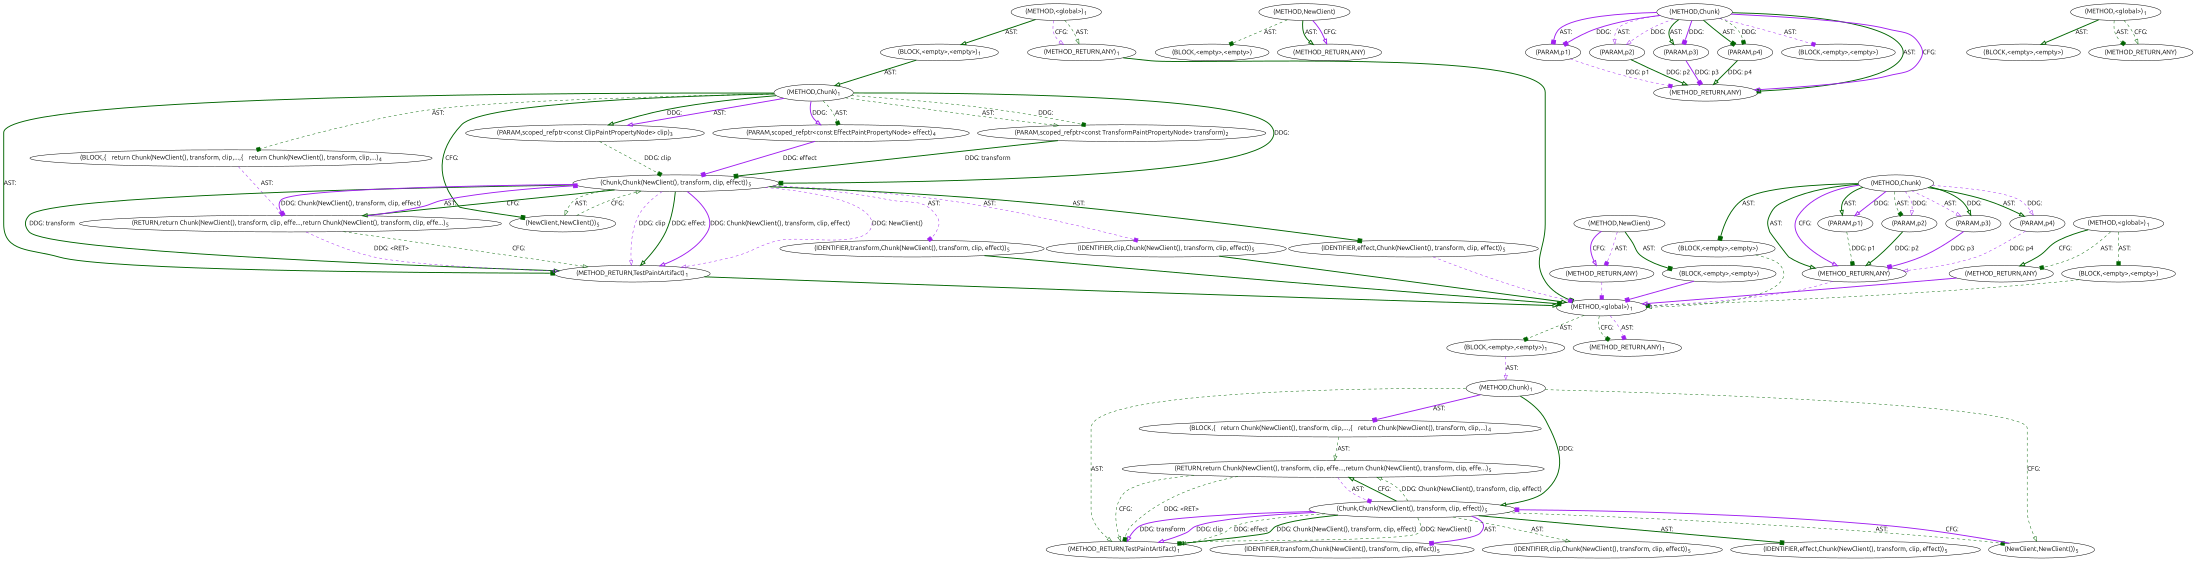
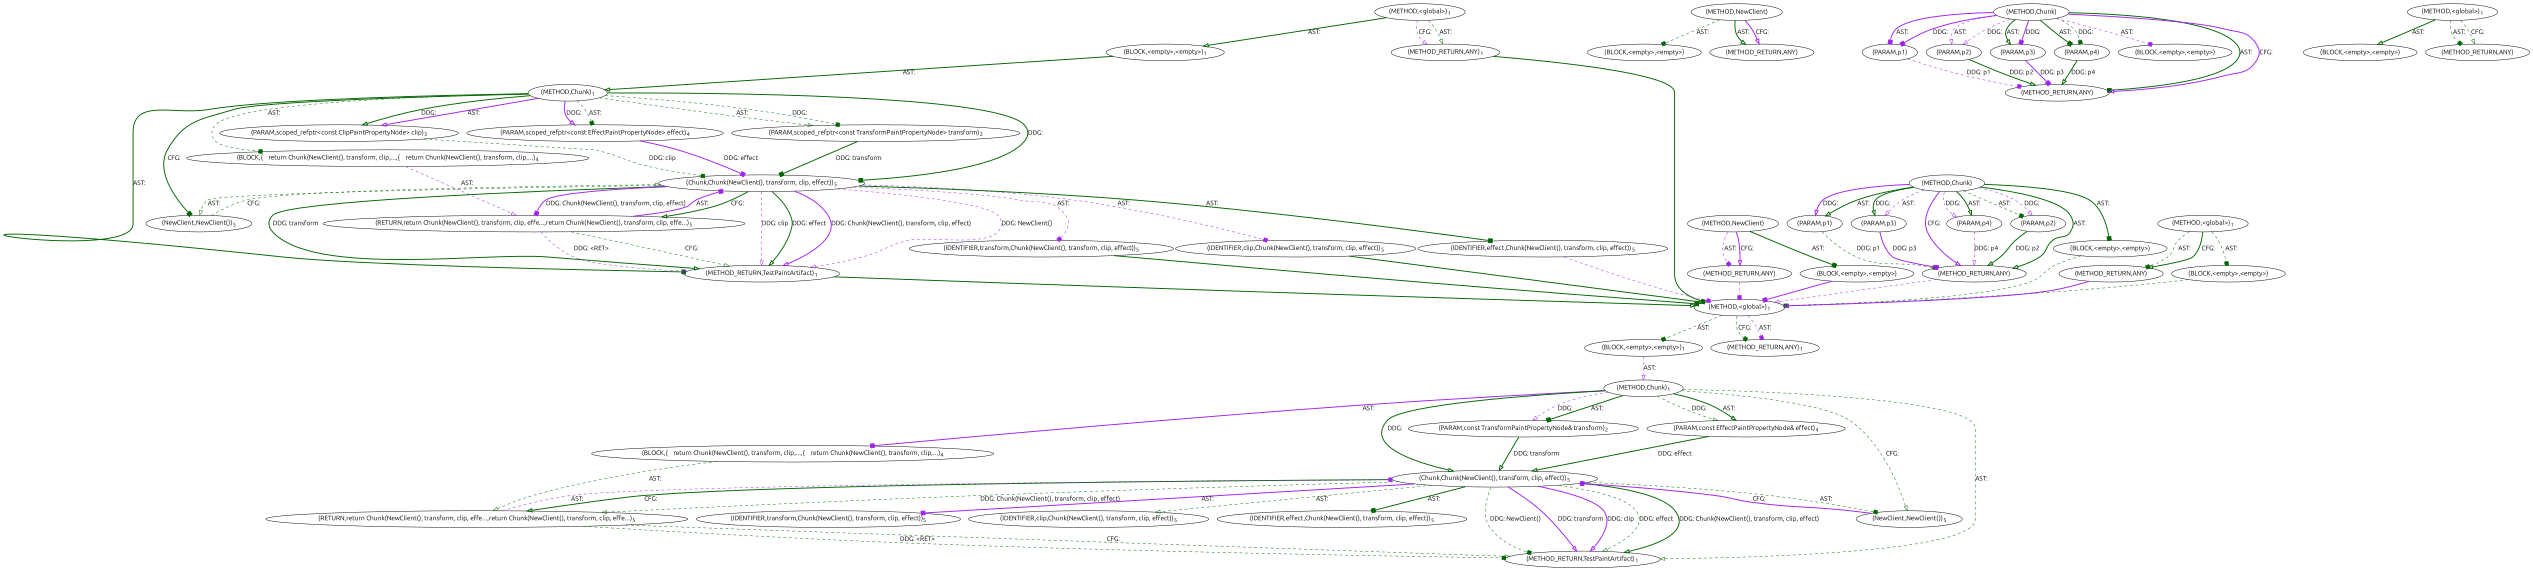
node "(PARAM,const TransformPaintPropertyNode& transform)": added
node "(PARAM,const EffectPaintPropertyNode& effect)": added
